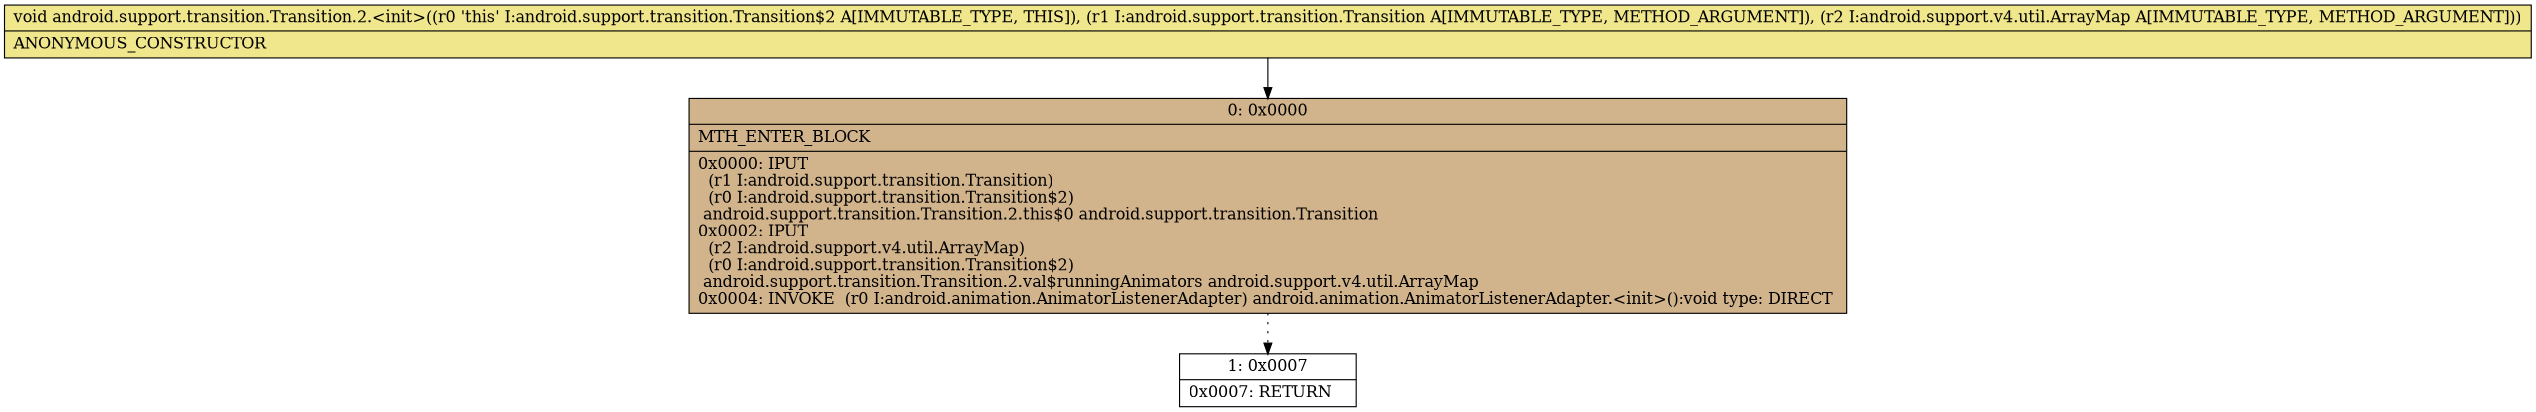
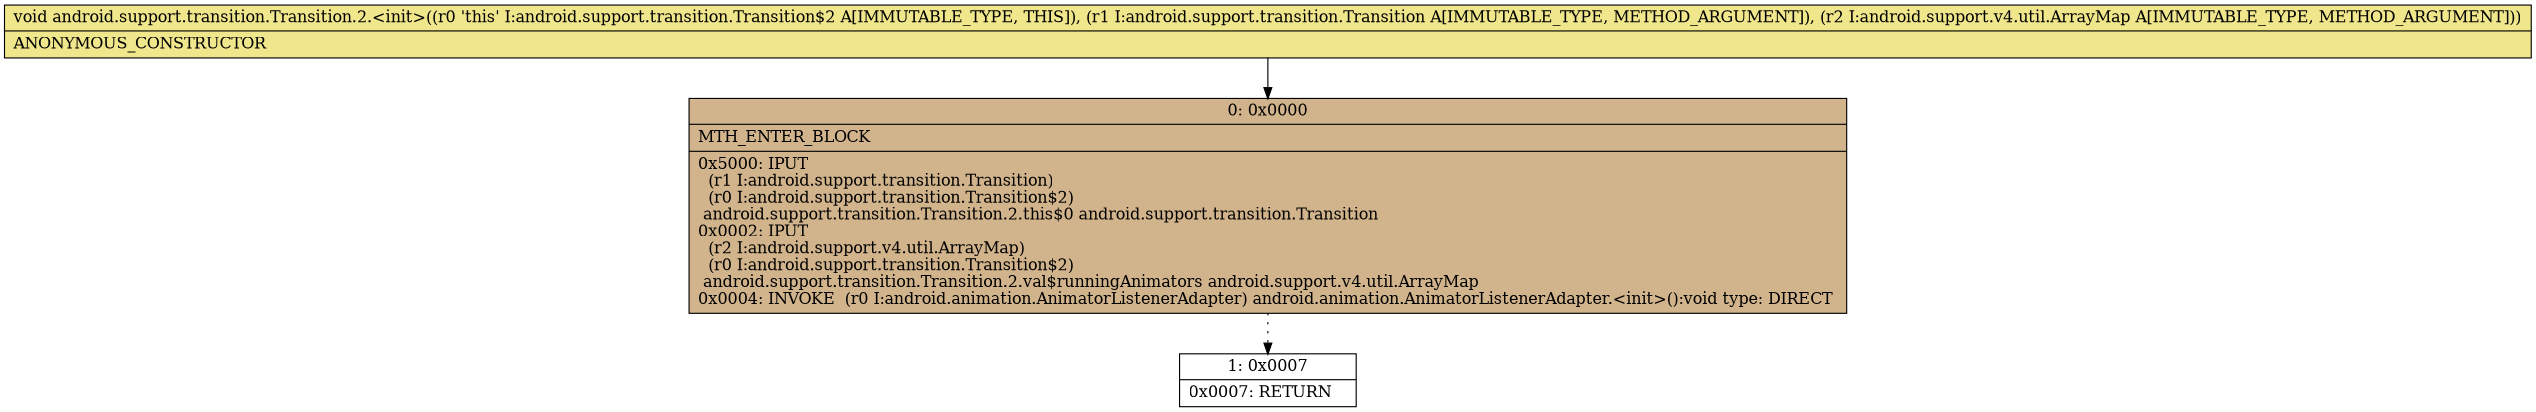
node "0: 0x0000": text "0x0000: IPUT" -> "0x5000: IPUT"
